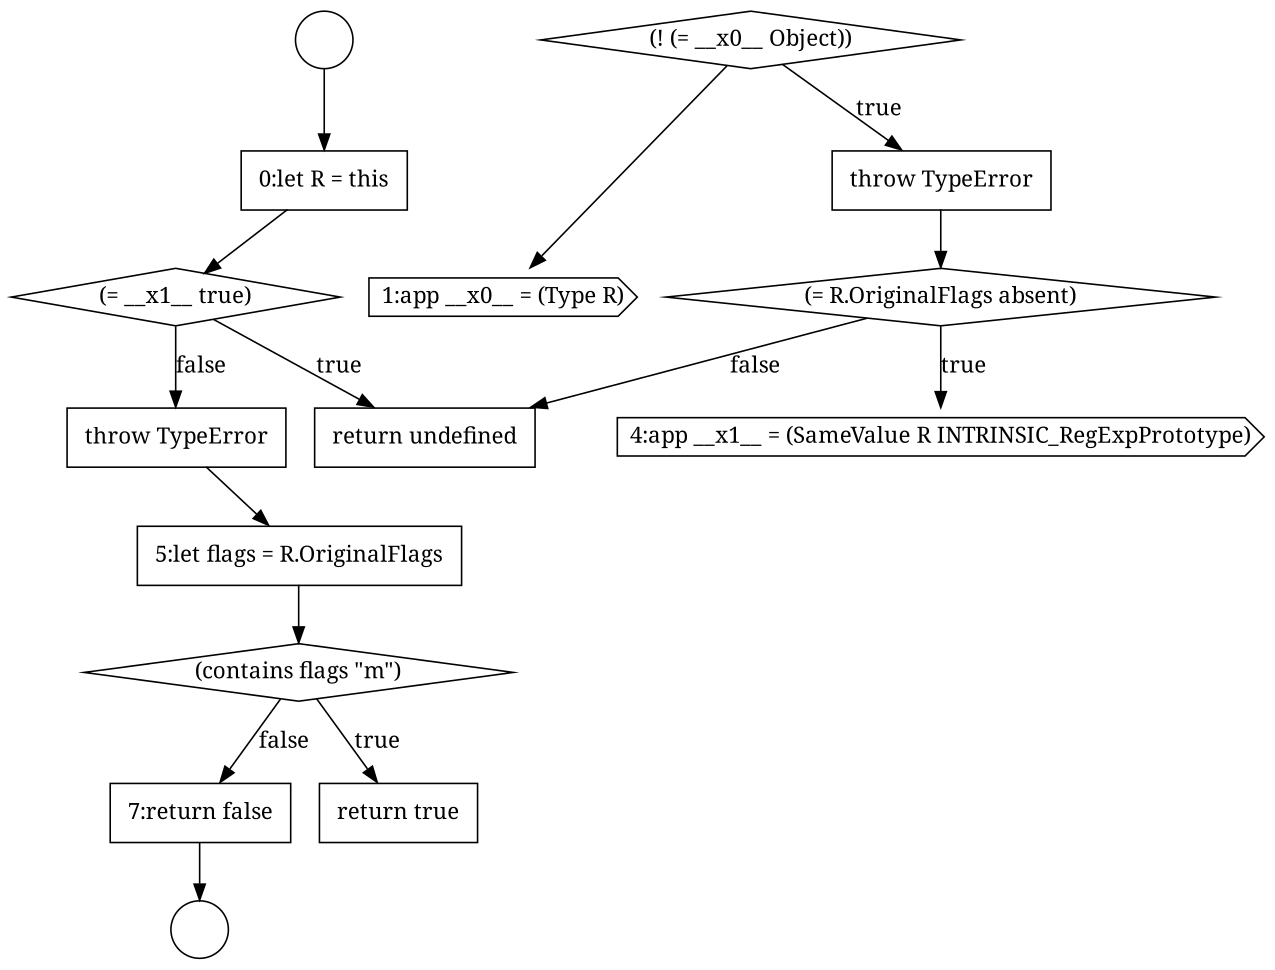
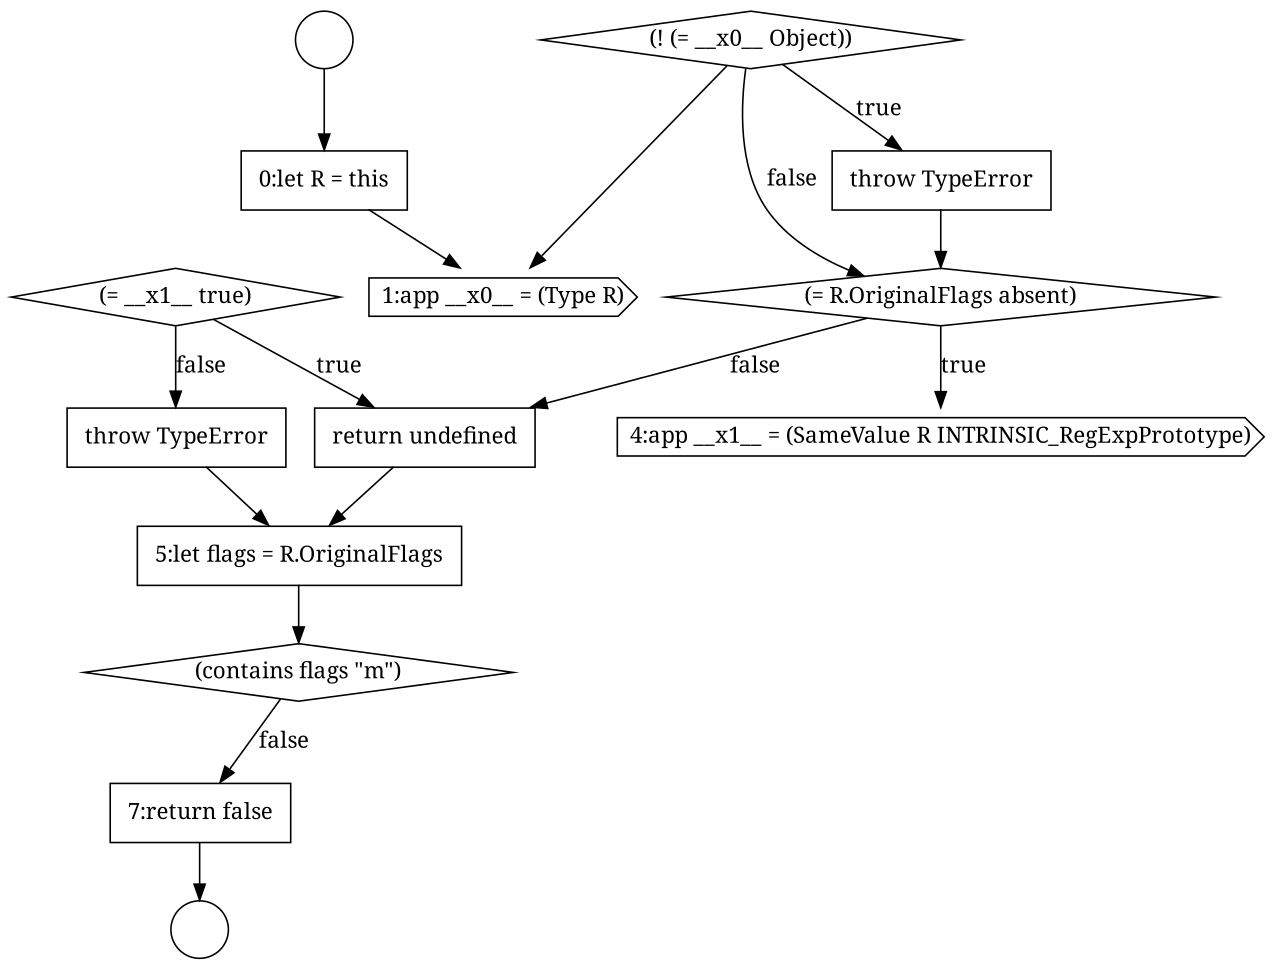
edge "(! (= __x0__ Object))" -> "(= R.OriginalFlags absent)": added, label "false"
edge "0:let R = this" -> "(= __x1__ true)": now "0:let R = this" -> "1:app __x0__ = (Type R)"
edge "return undefined" -> "5:let flags = R.OriginalFlags": added
node "return true": removed
